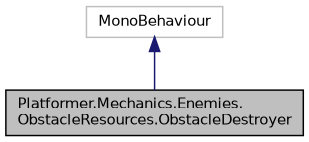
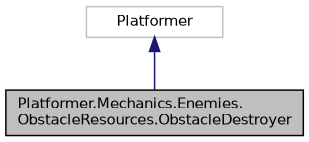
node "MonoBehaviour": label "MonoBehaviour" -> "Platformer"
